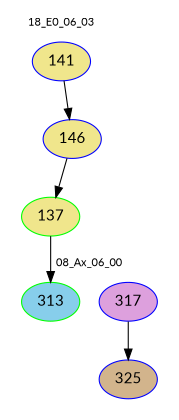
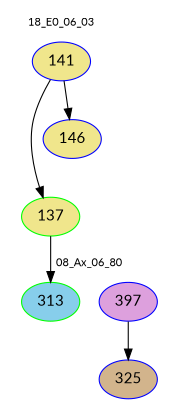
edge "146" -> "137": now "141" -> "137"
cluster "08_Ax_06_00": label "08_Ax_06_00" -> "08_Ax_06_80"
node "317": label "317" -> "397"
